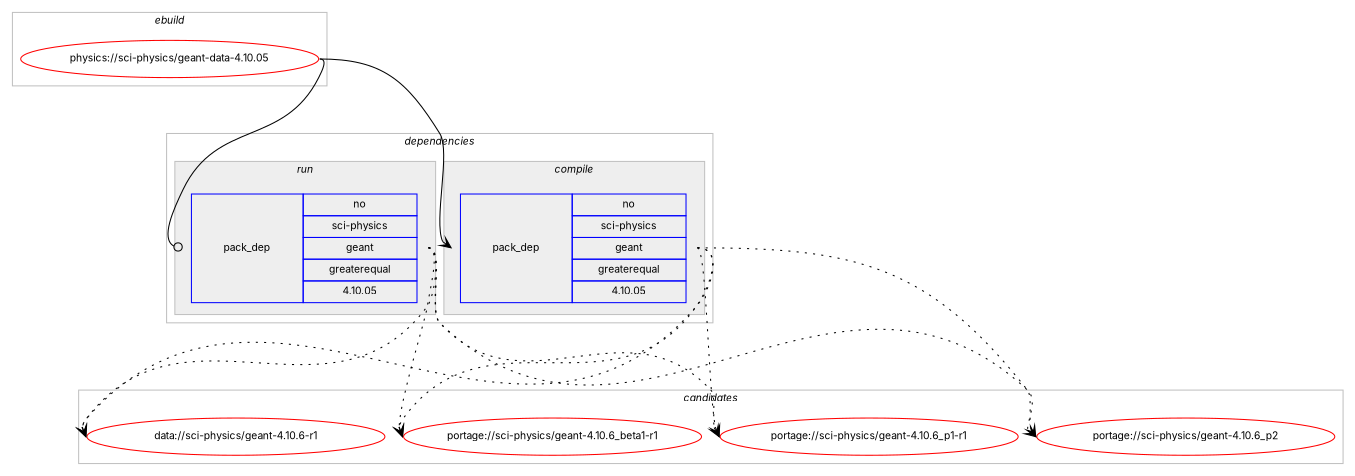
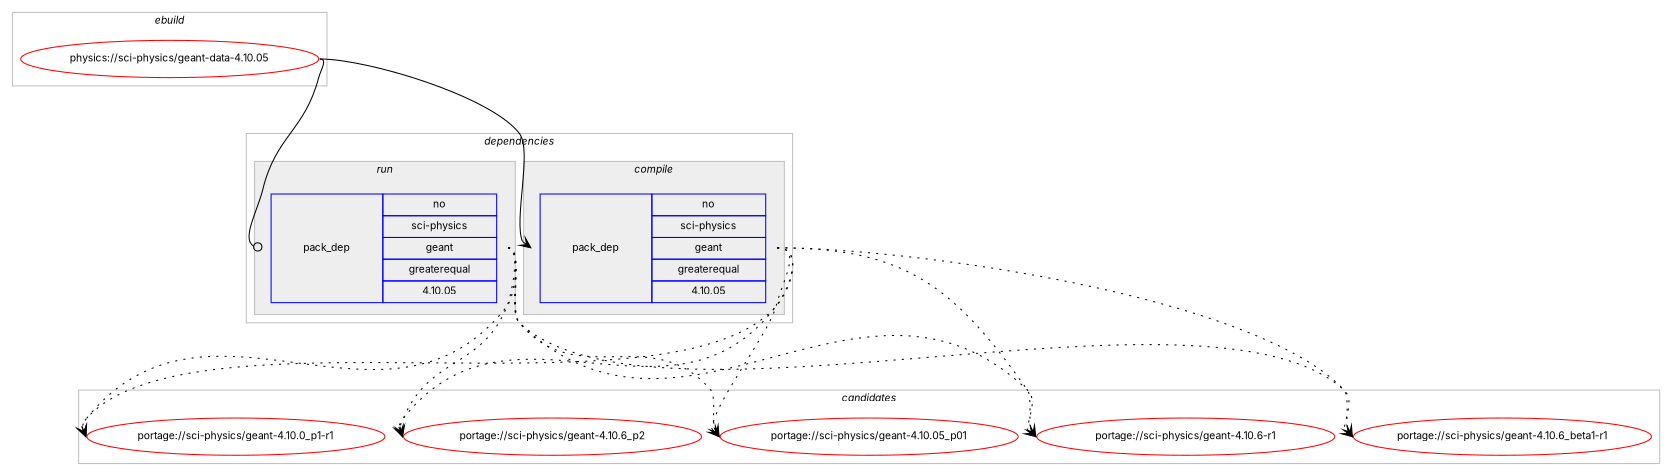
node "data://sci-physics/geant-4.10.6-r1": label "data://sci-physics/geant-4.10.6-r1" -> "portage://sci-physics/geant-4.10.6-r1"
node "portage://sci-physics/geant-4.10.05_p01": added
node "portage://sci-physics/geant-4.10.6_p1-r1": label "portage://sci-physics/geant-4.10.6_p1-r1" -> "portage://sci-physics/geant-4.10.0_p1-r1"
